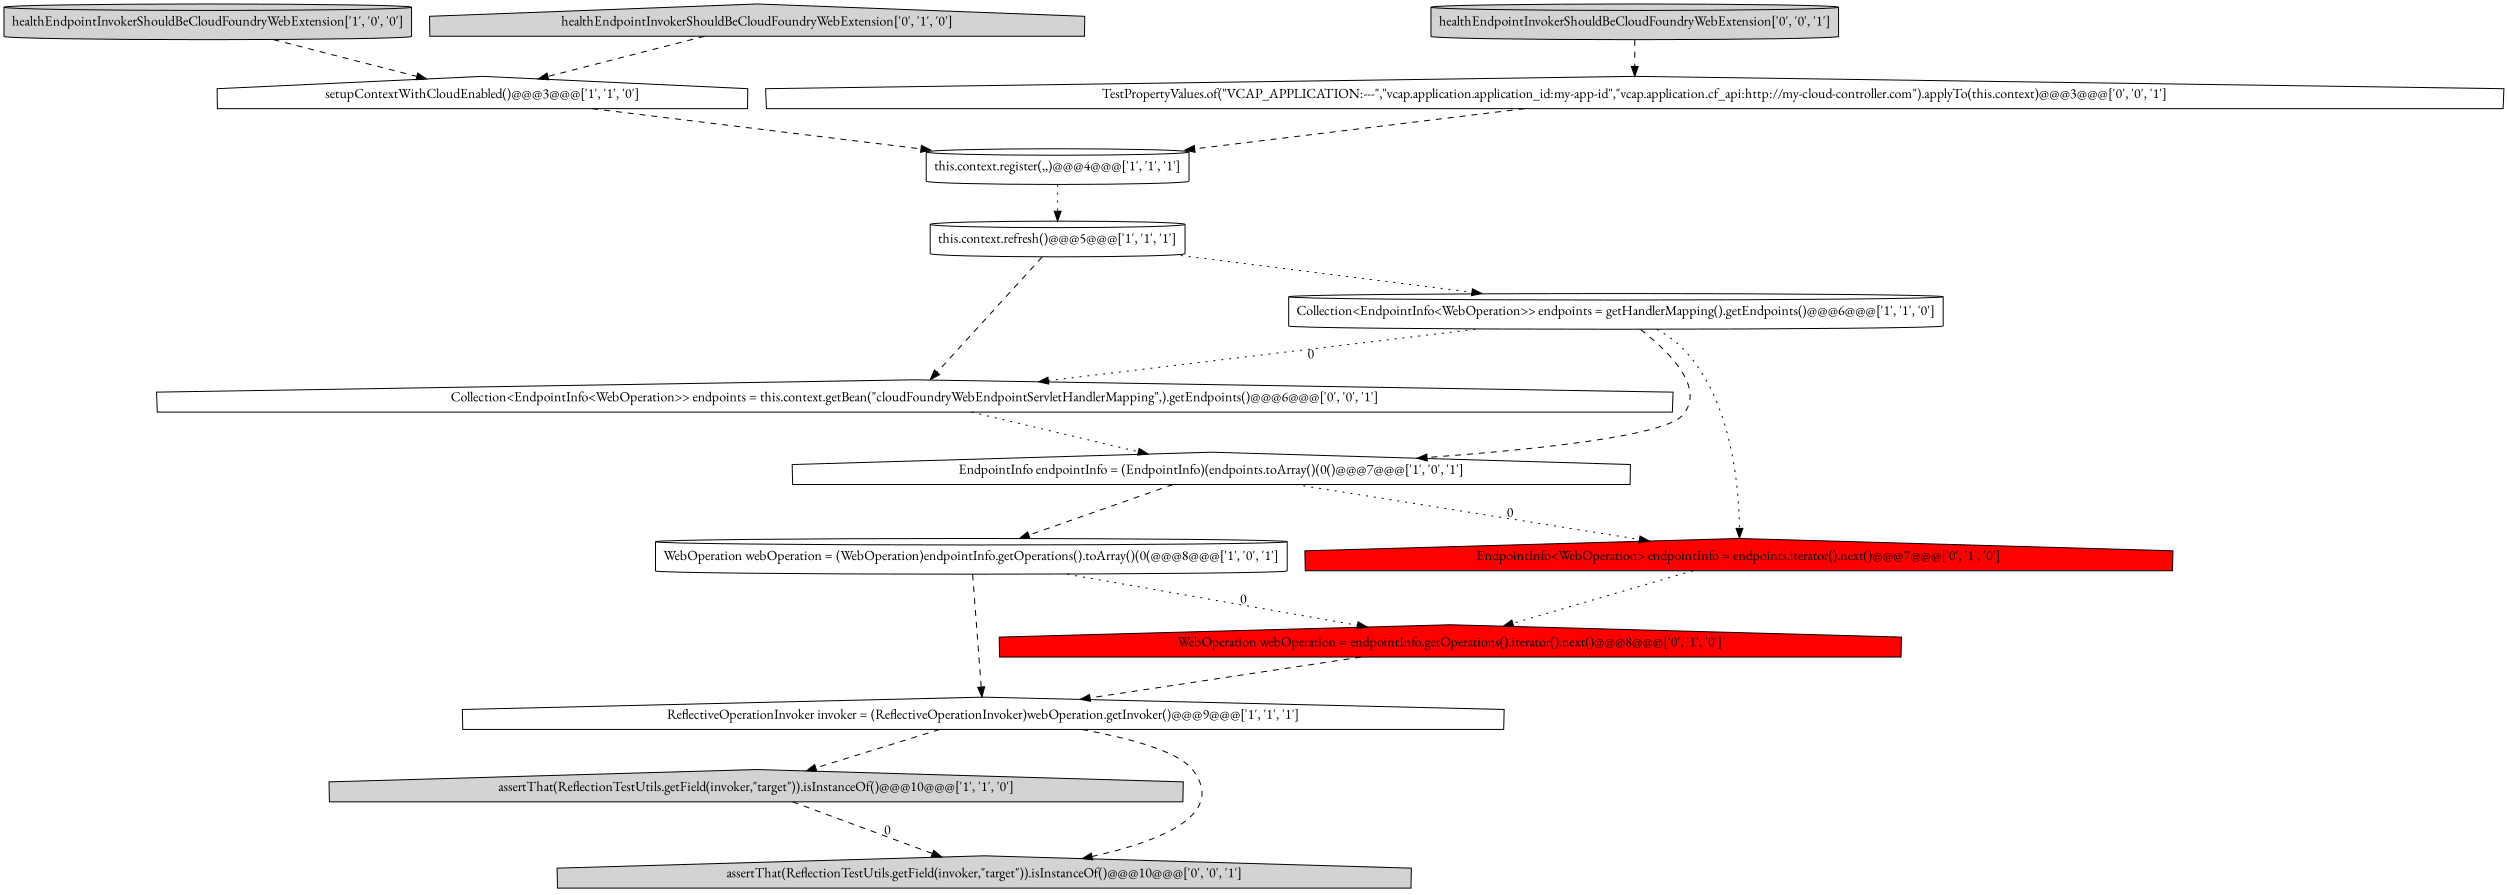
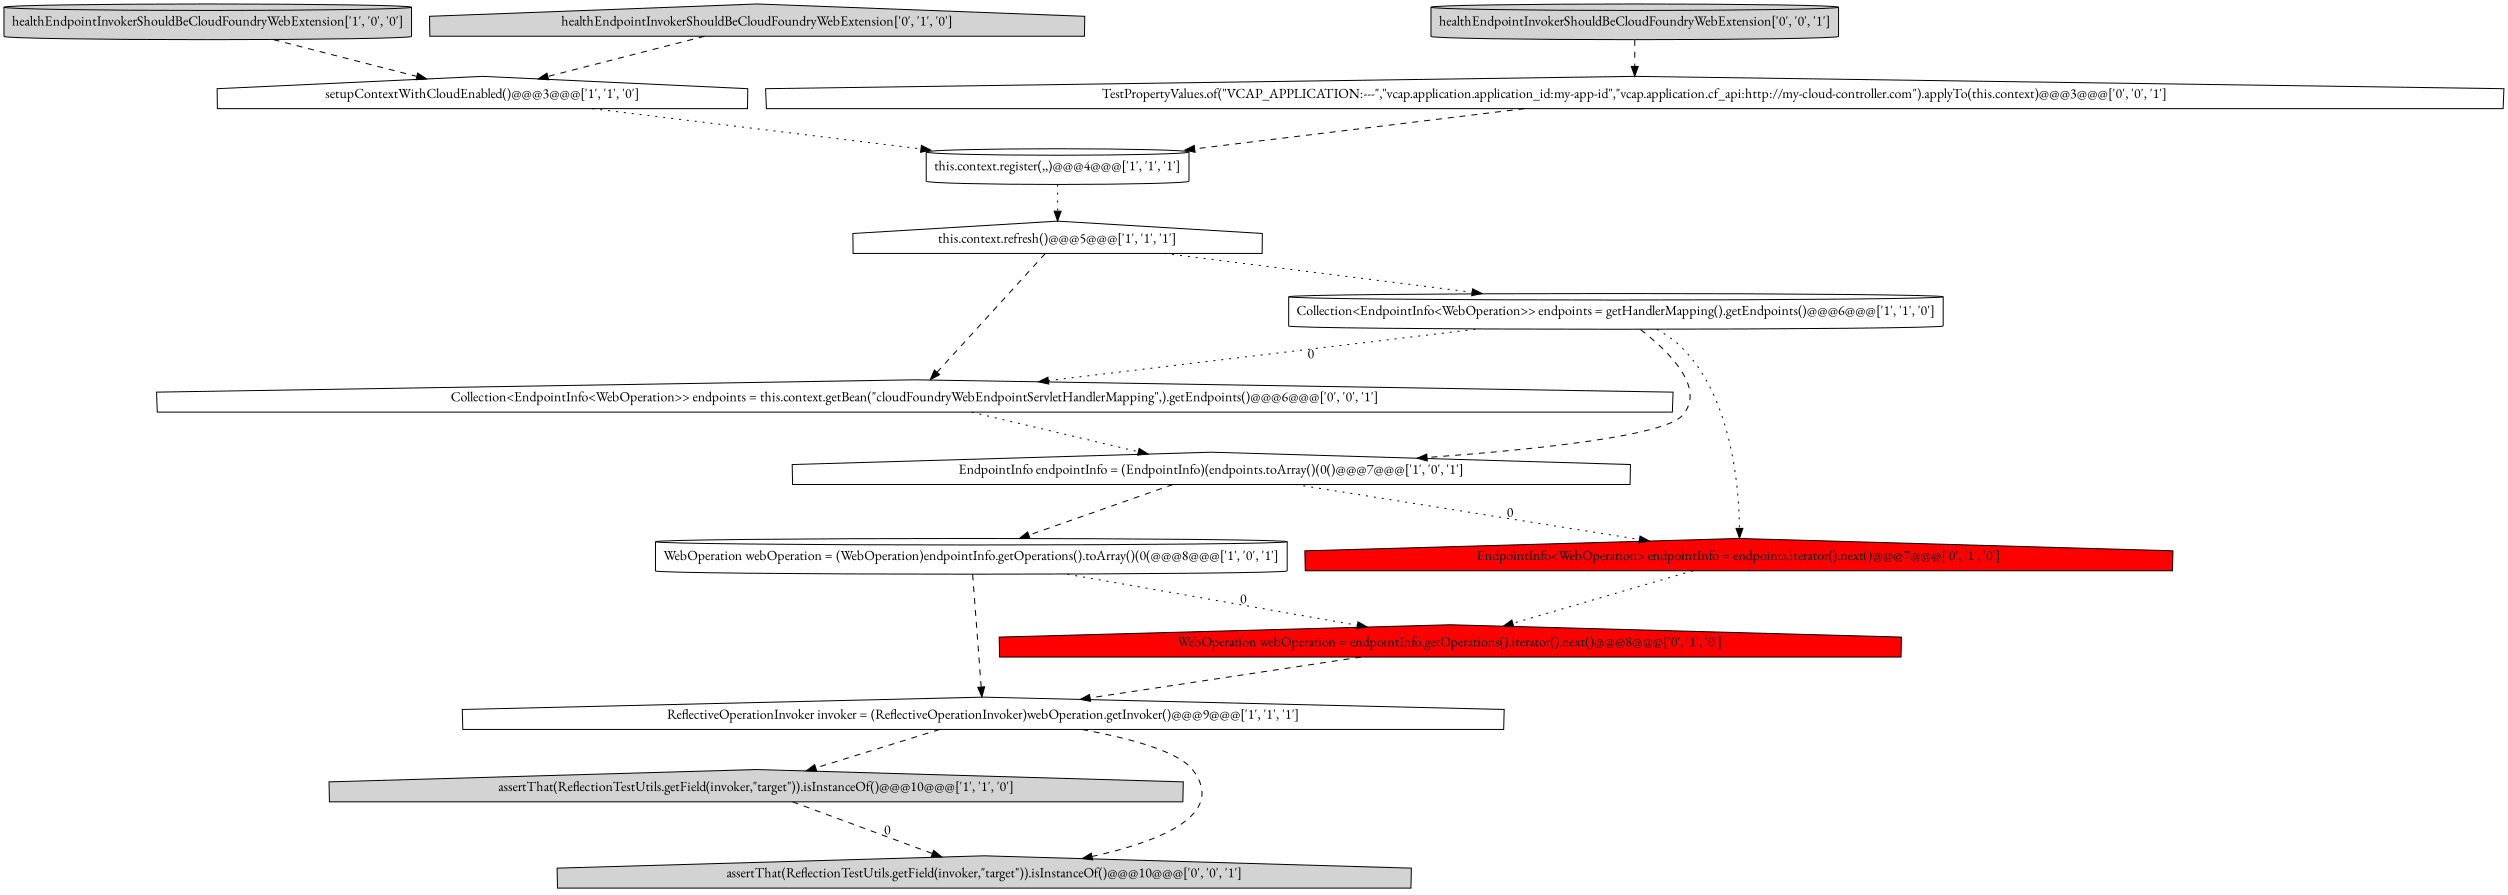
edge "setupContextWithCloudEnabled()@@@3@@@['1', '1', '0']" -> "this.context.register(,,)@@@4@@@['1', '1', '1']": style dashed -> dotted
node "this.context.refresh()@@@5@@@['1', '1', '1']": shape cylinder -> house
